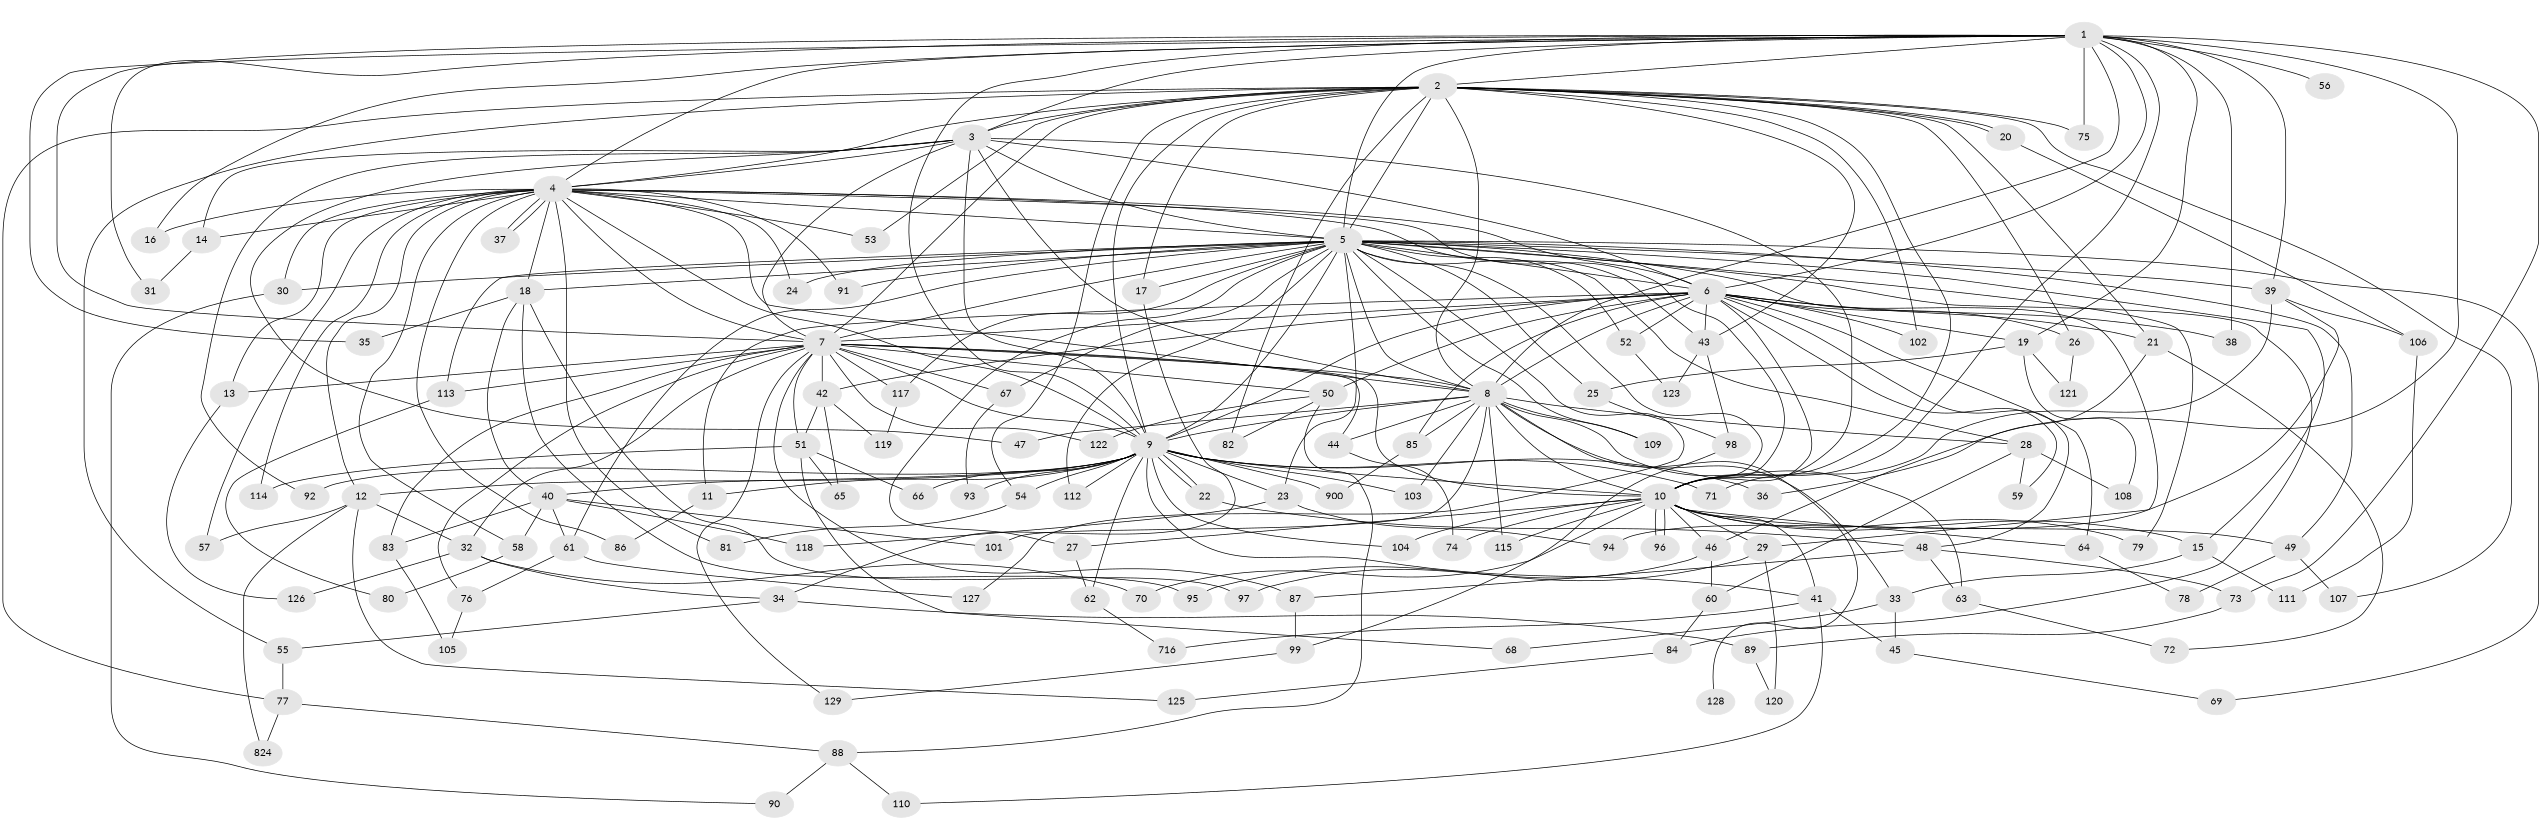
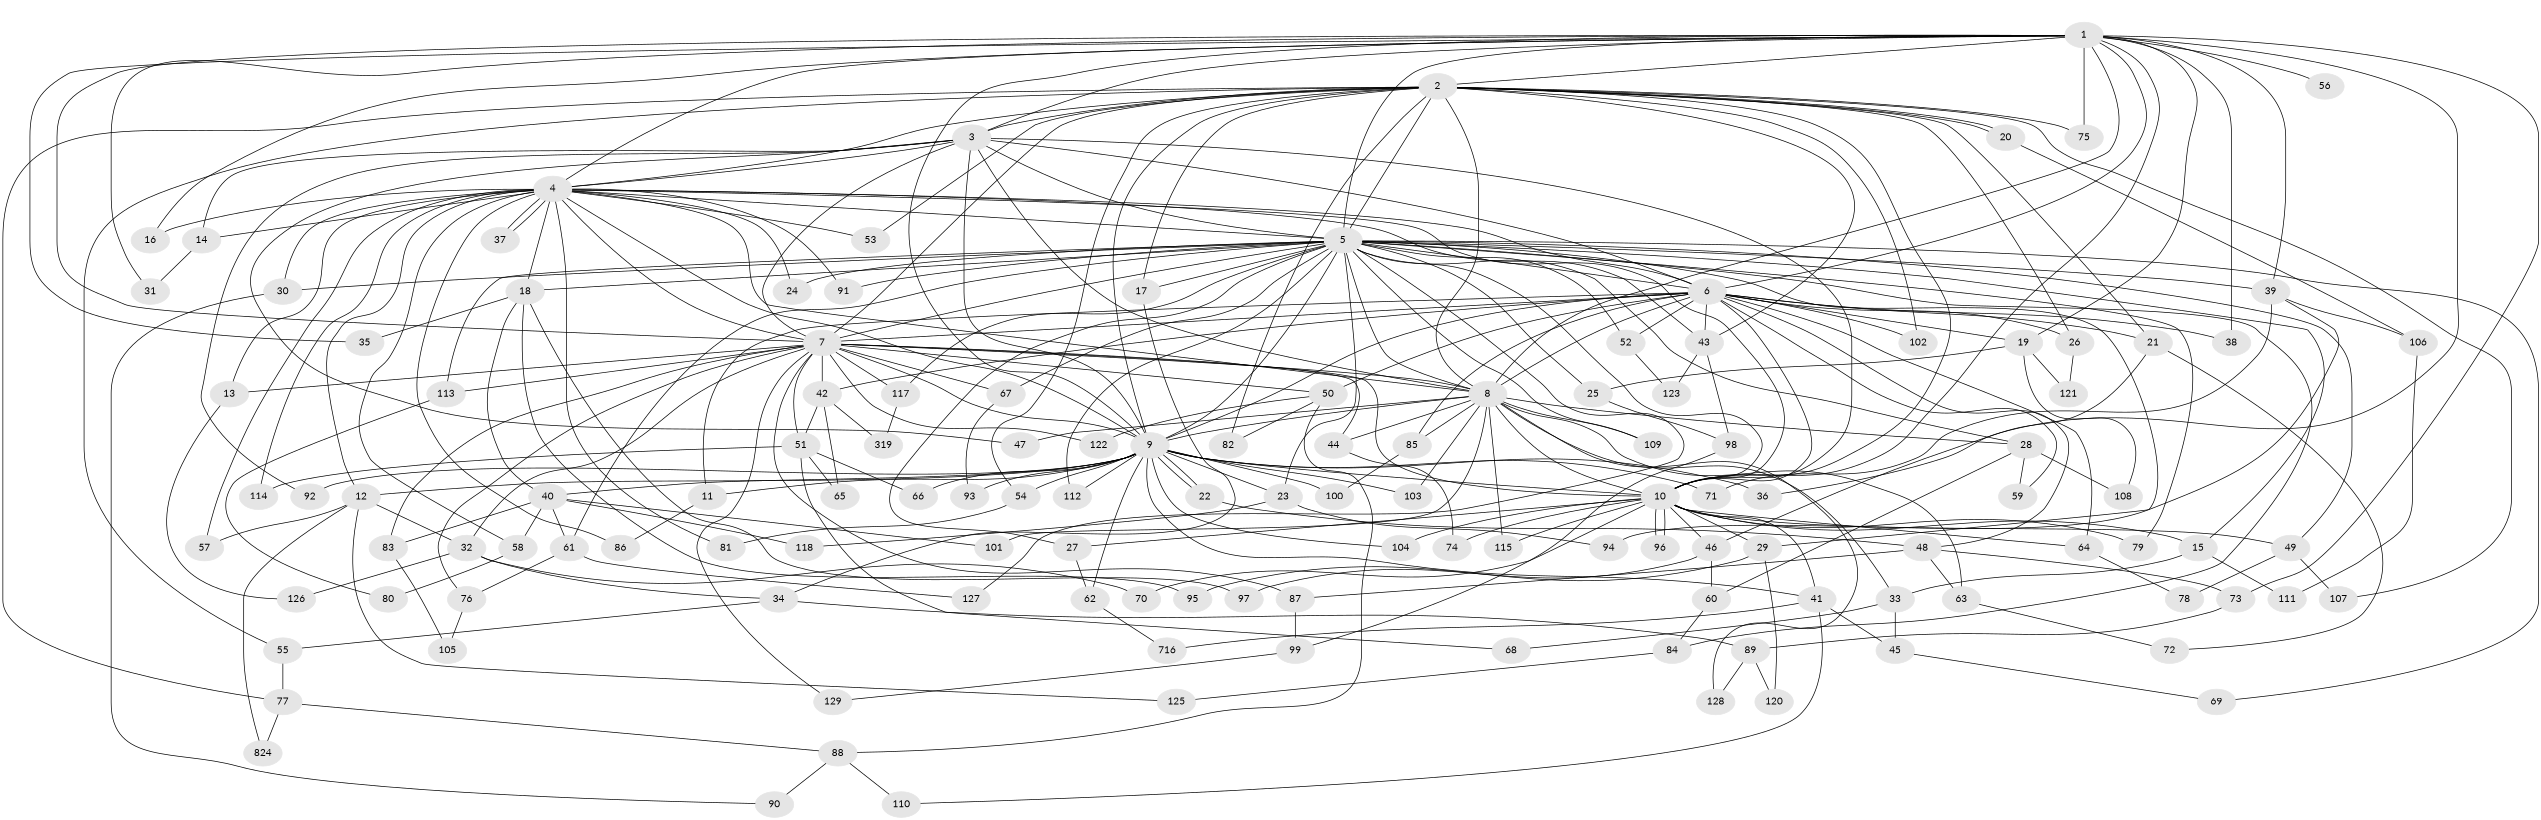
node "119": label "119" -> "319"
node "900": label "900" -> "100"
edge "89" -- "128": added
